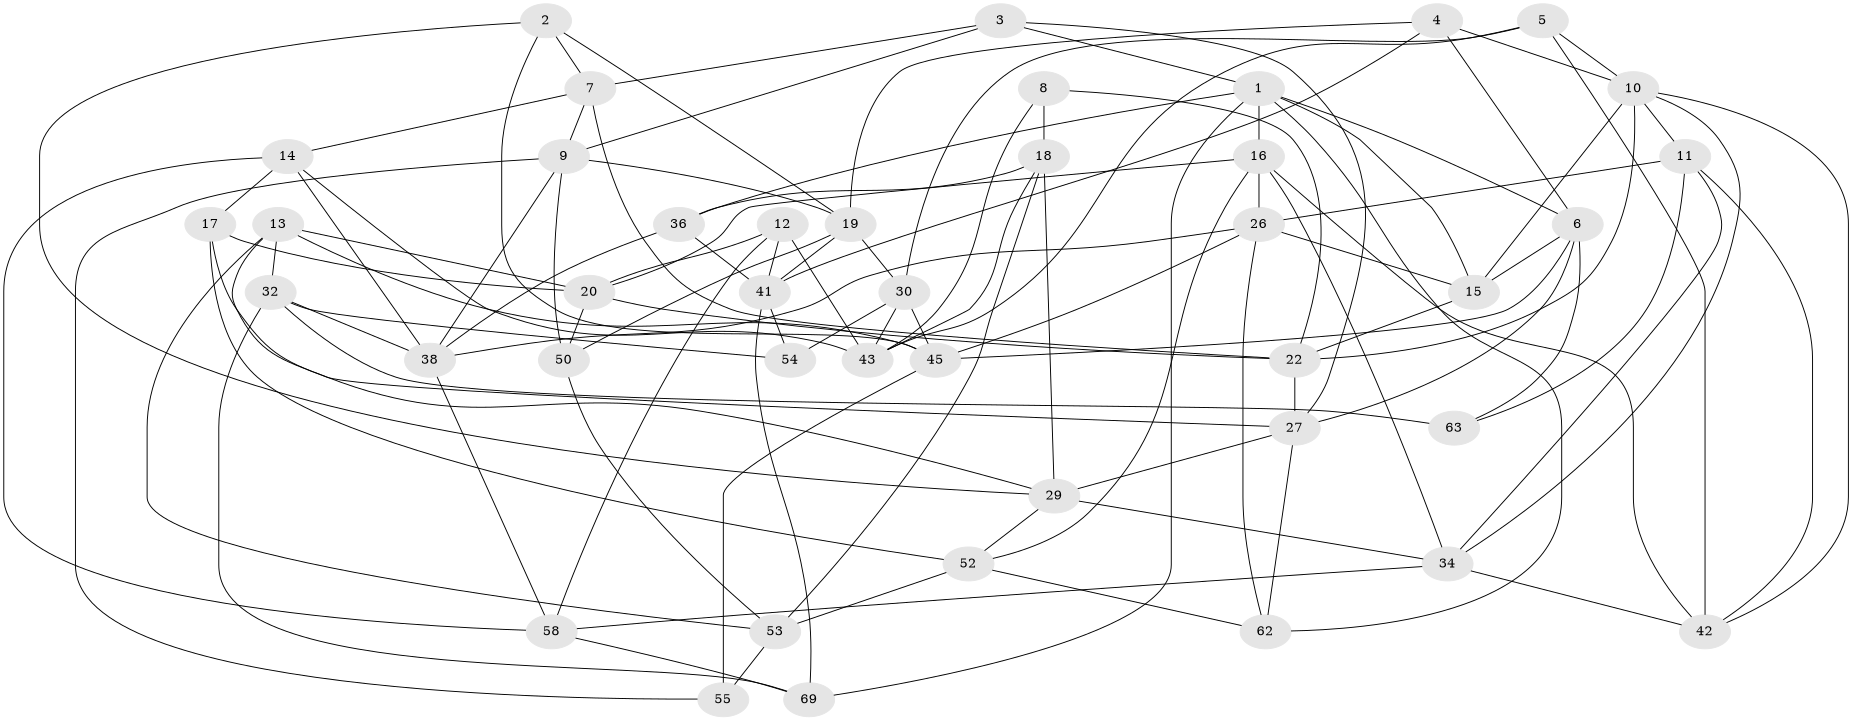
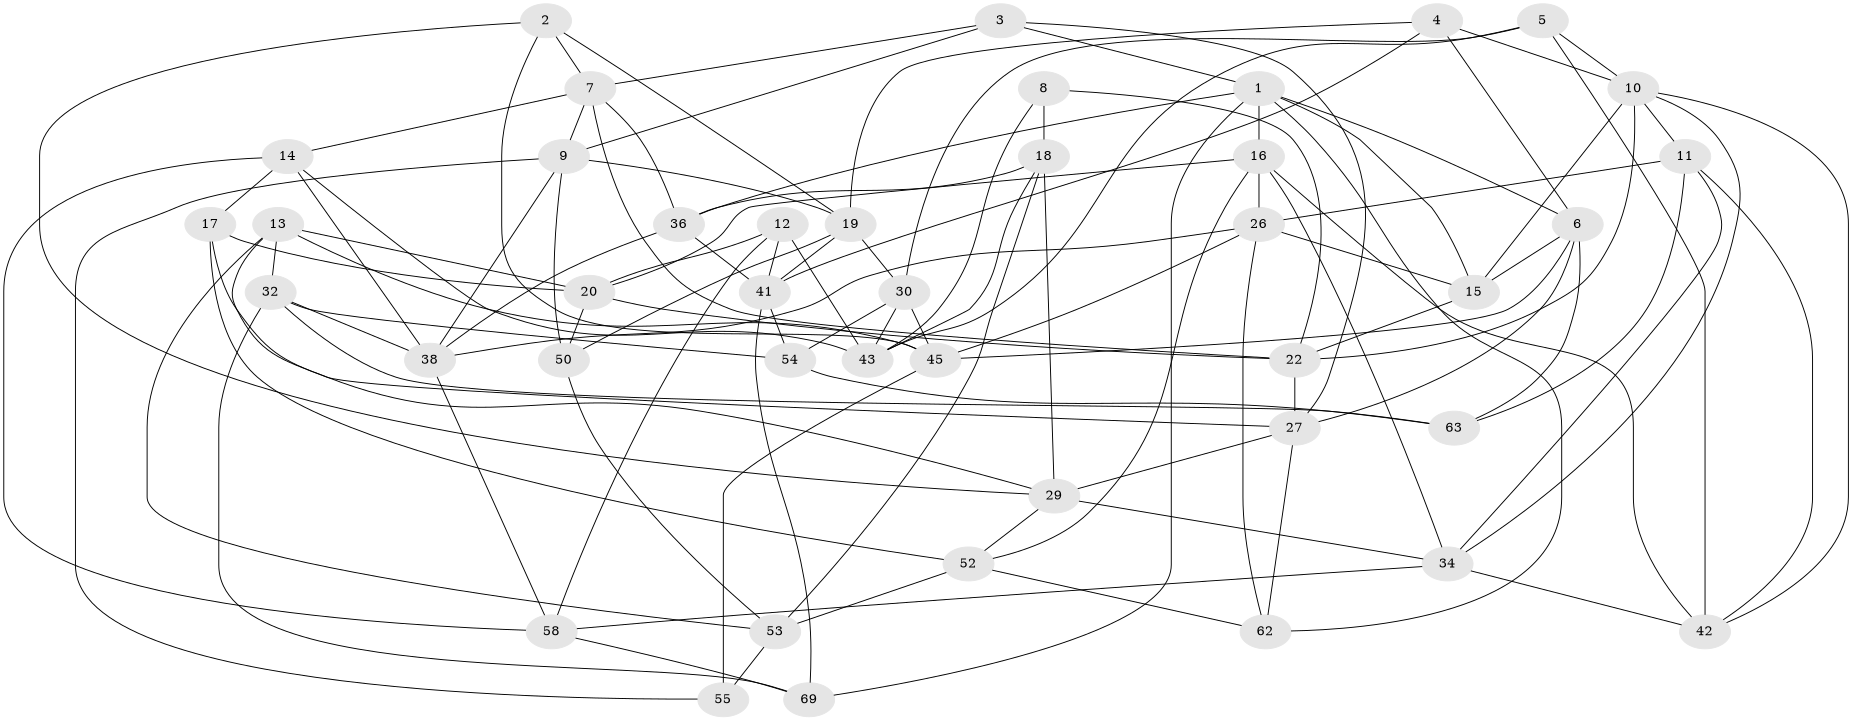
edge "7" -- "36": added
edge "54" -- "63": added
